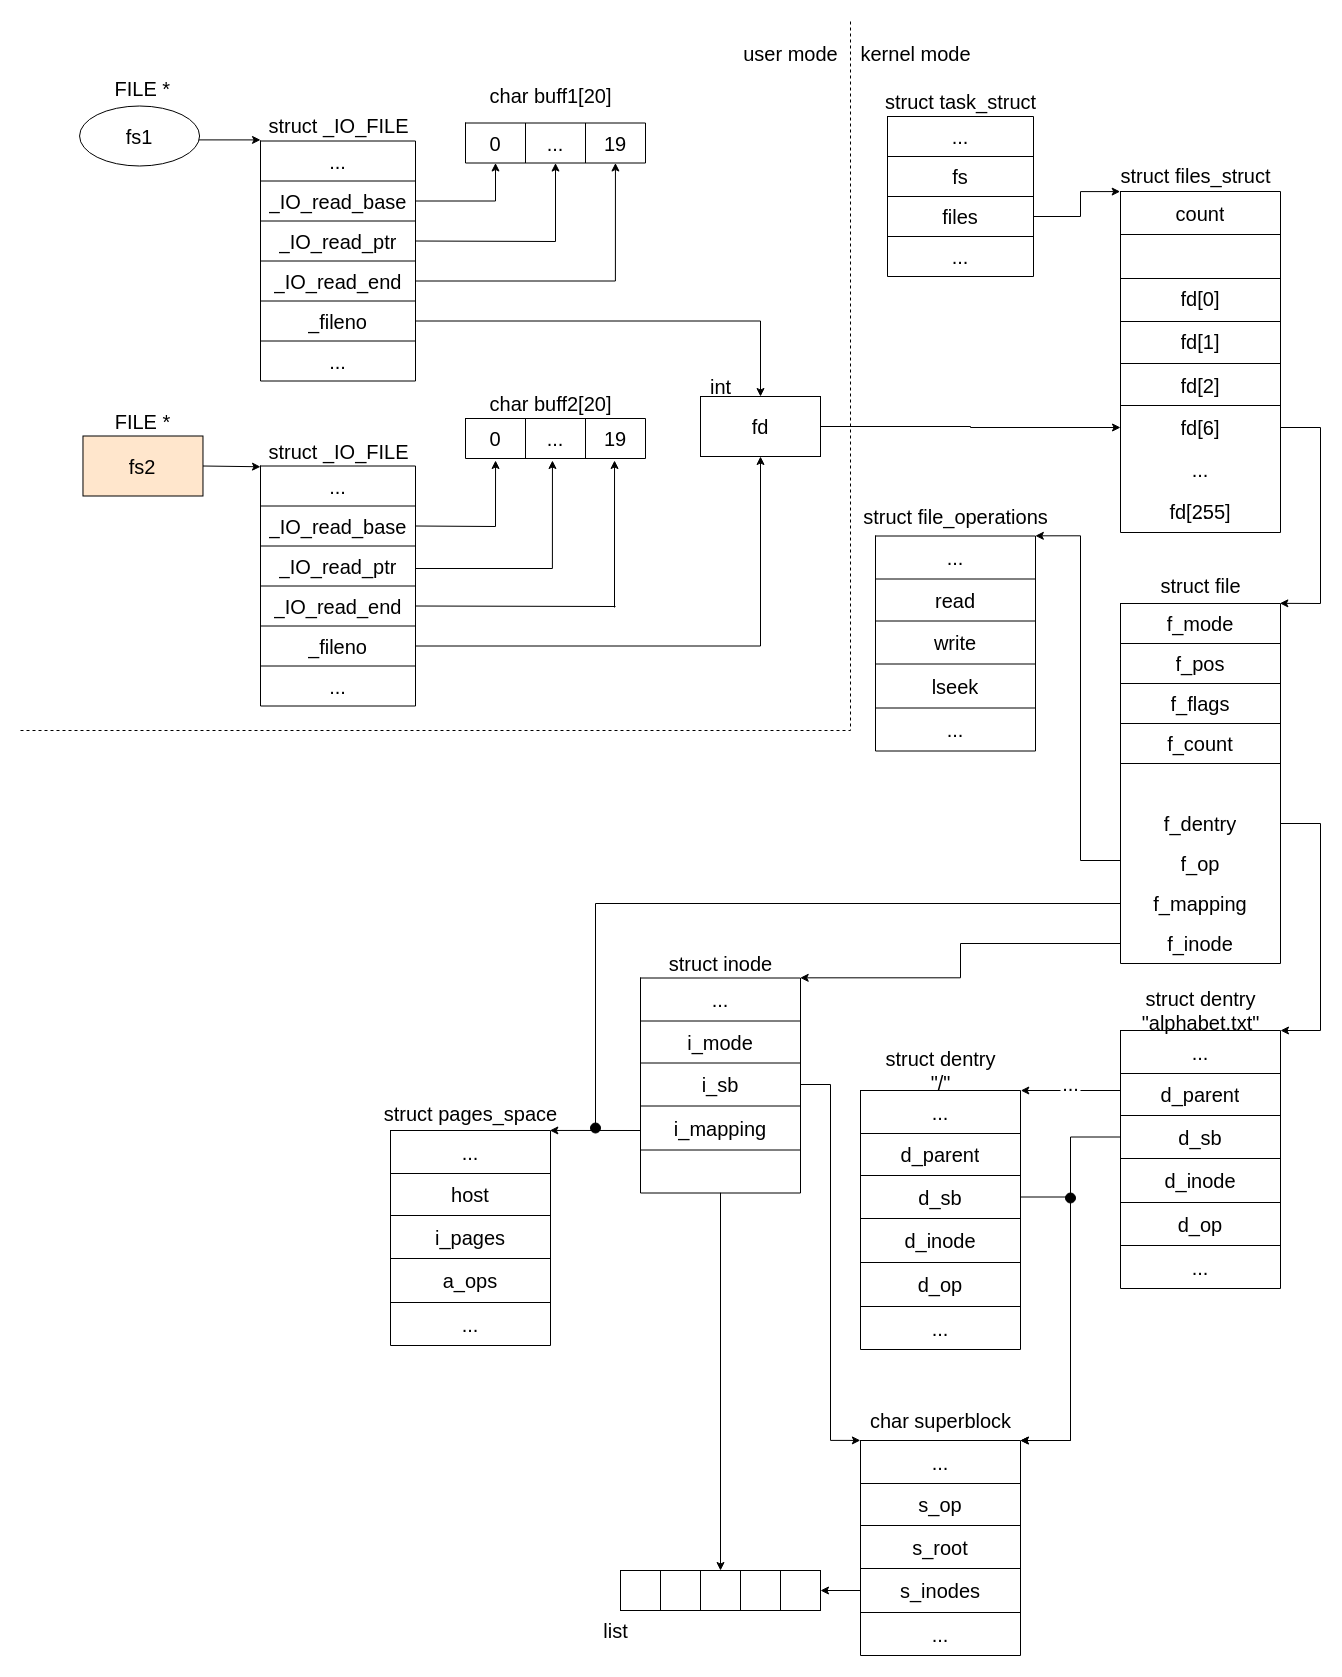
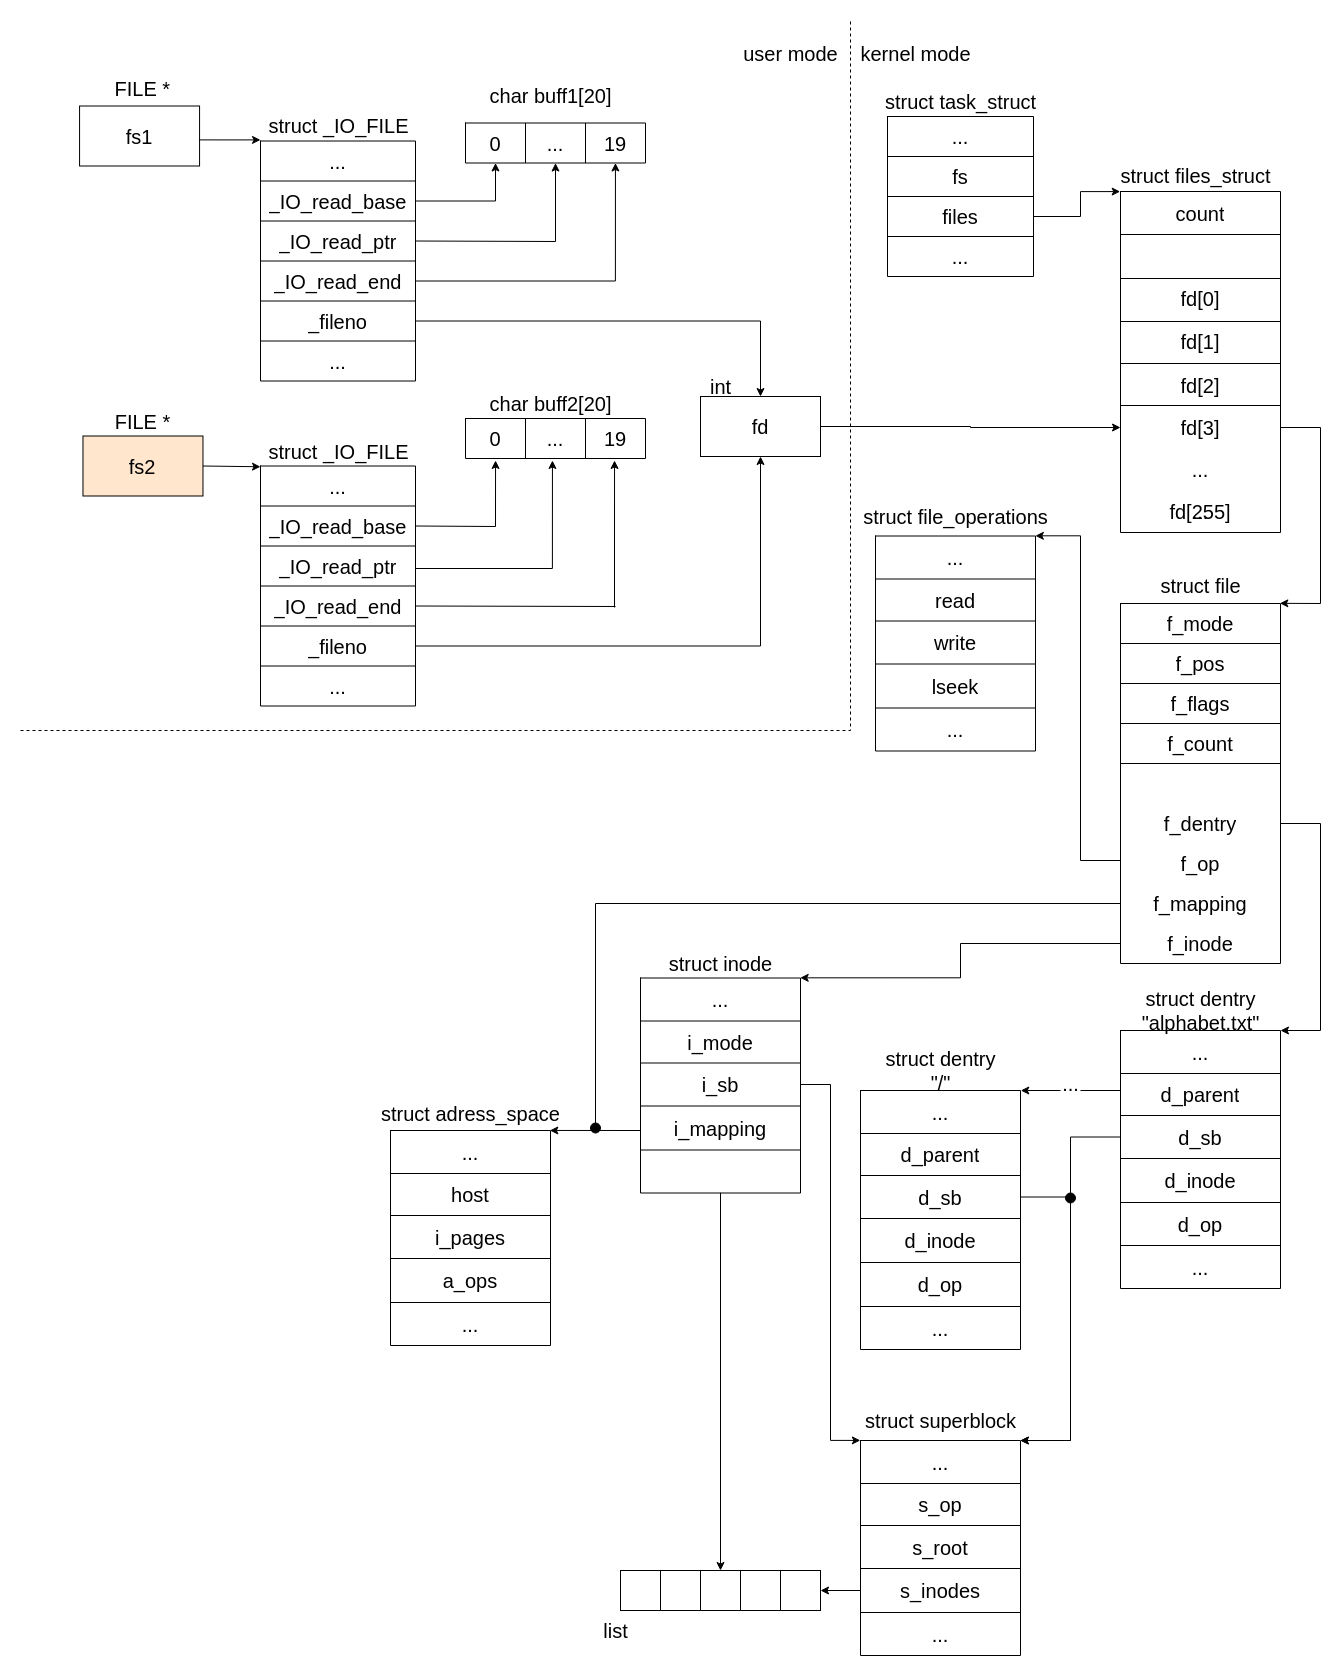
node "fs1": shape ellipse -> rectangle
node "fd[6]": label "fd[6]" -> "fd[3]"
node "struct pages_space": label "struct pages_space" -> "struct adress_space"
node "char superblock": label "char superblock" -> "struct superblock"
